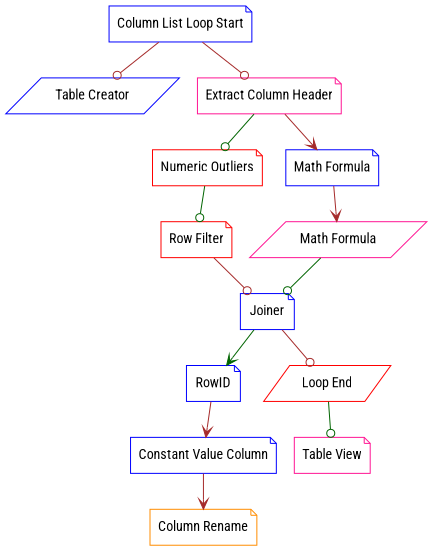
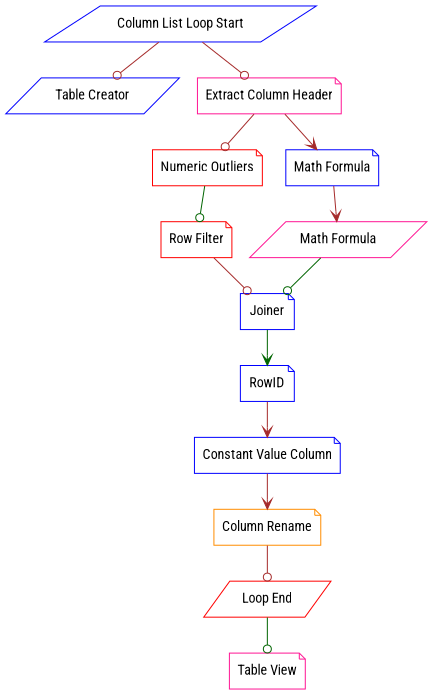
node "Column List Loop Start": shape note -> parallelogram
edge "Extract Column Header" -> "Numeric Outliers": color darkgreen -> brown
edge "Joiner" -> "Loop End": now "Column Rename" -> "Loop End"
